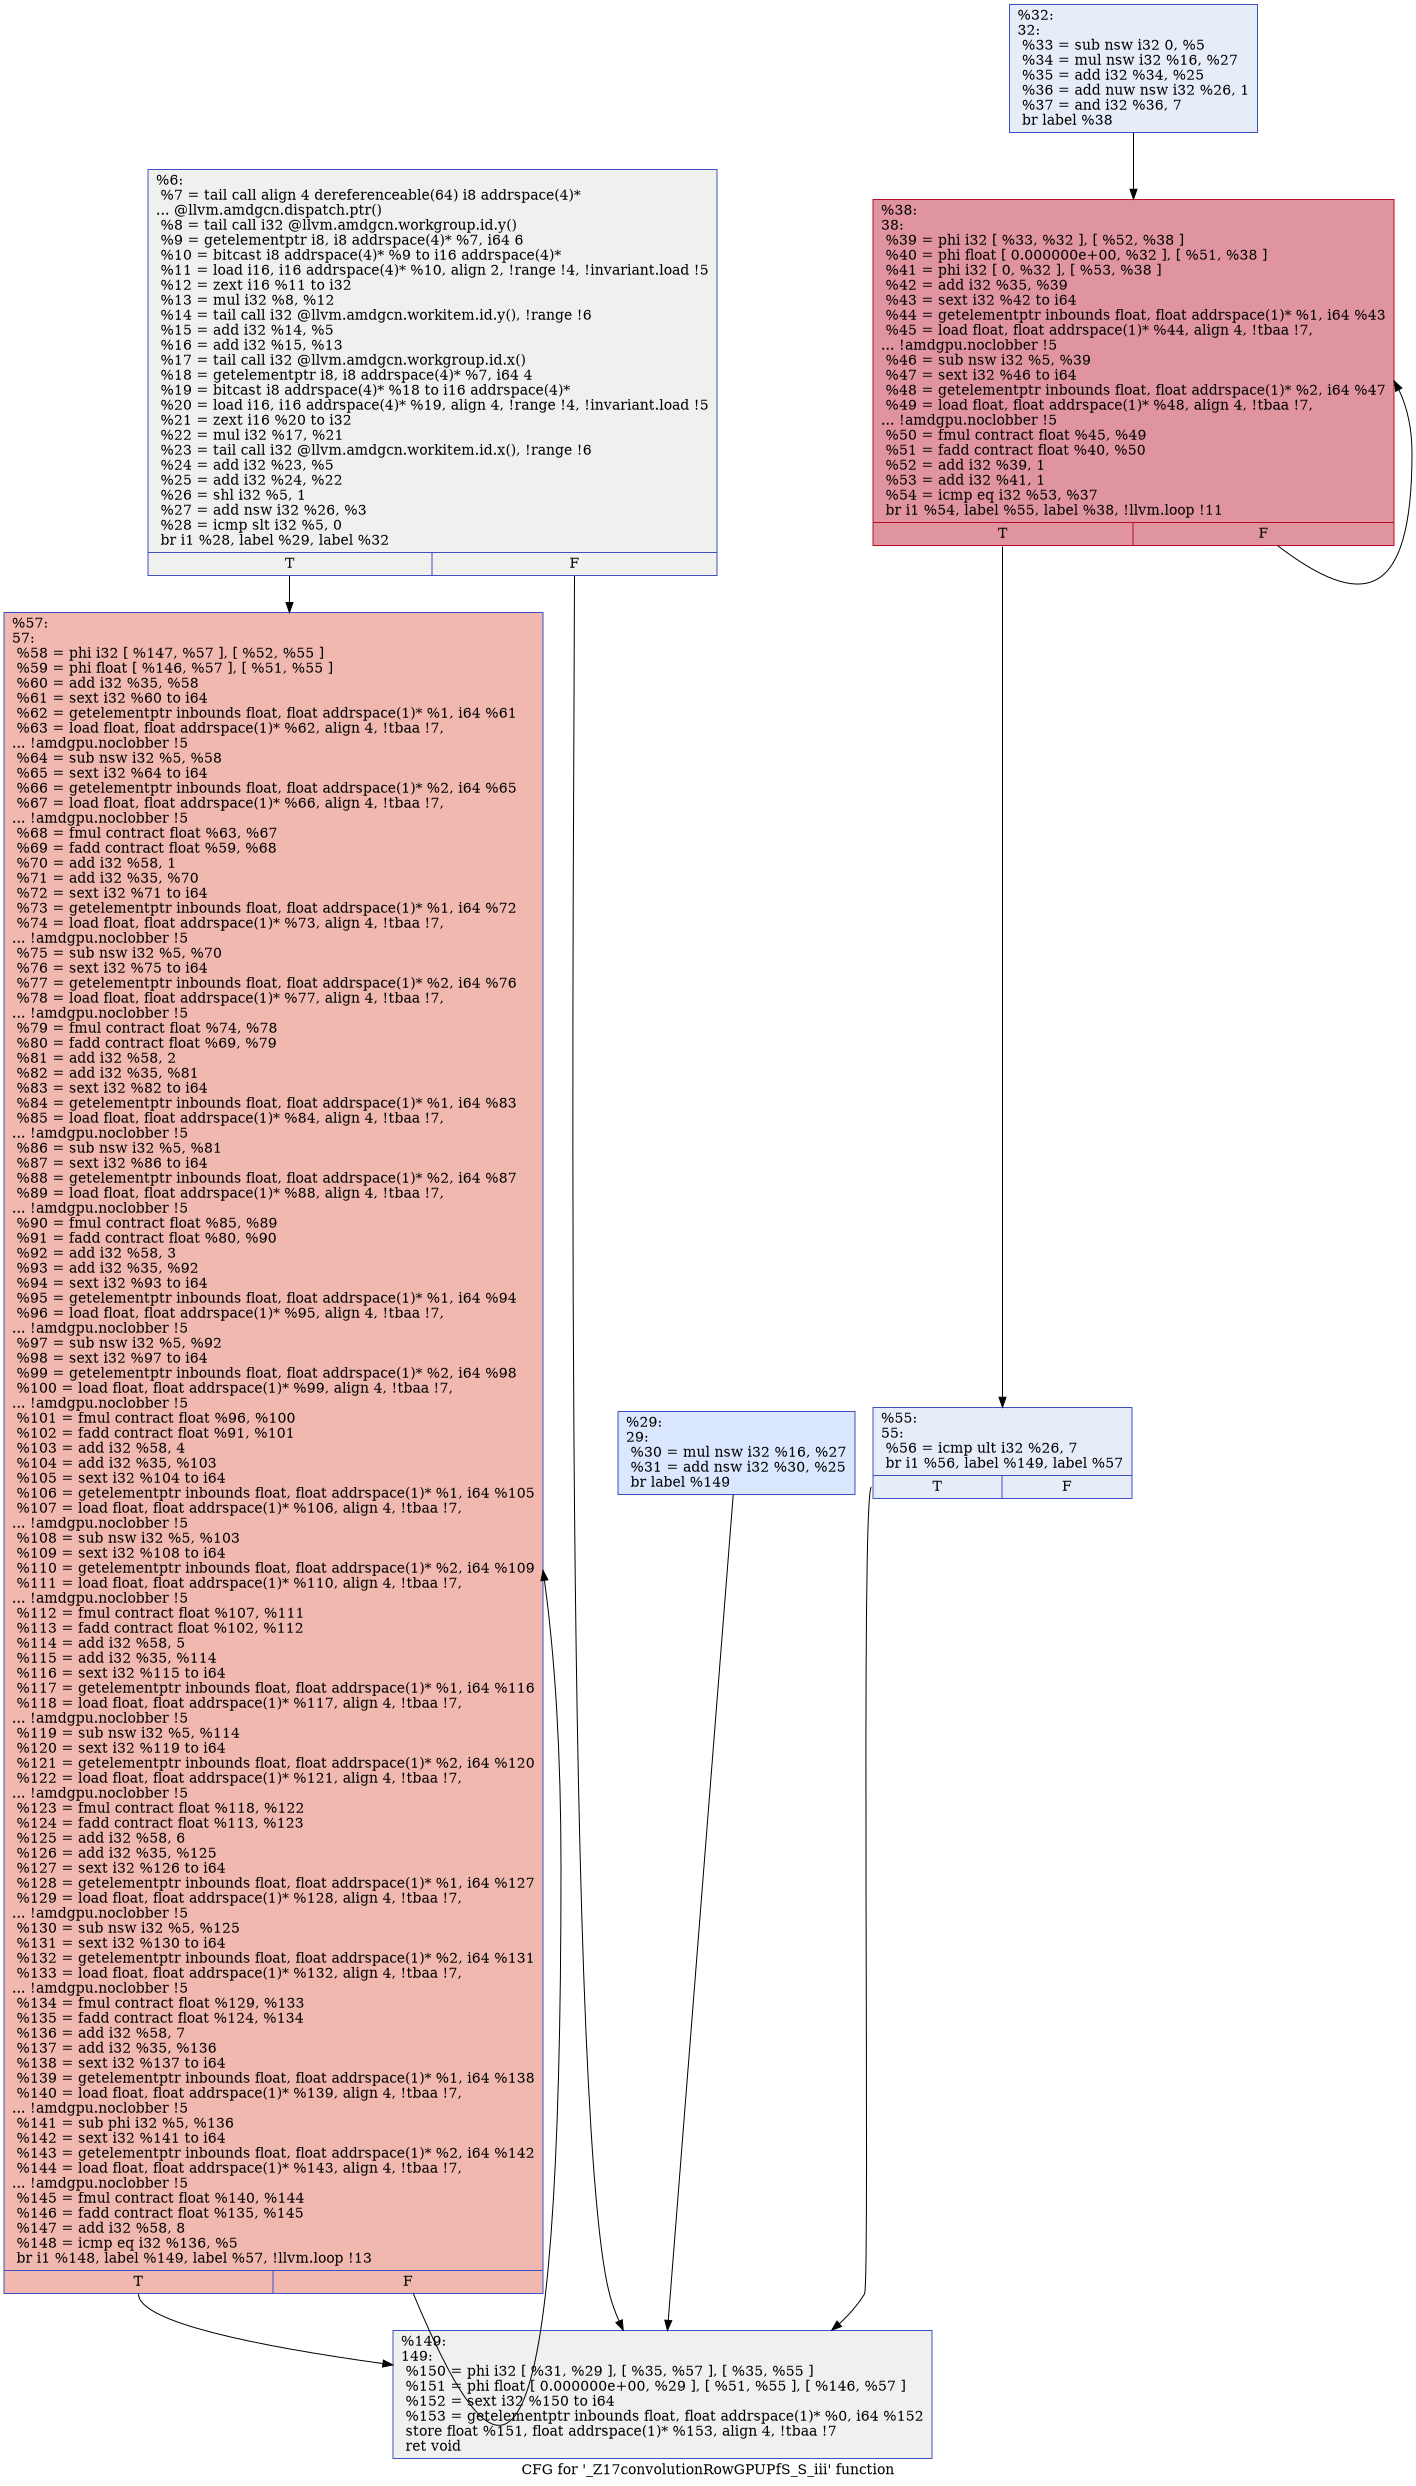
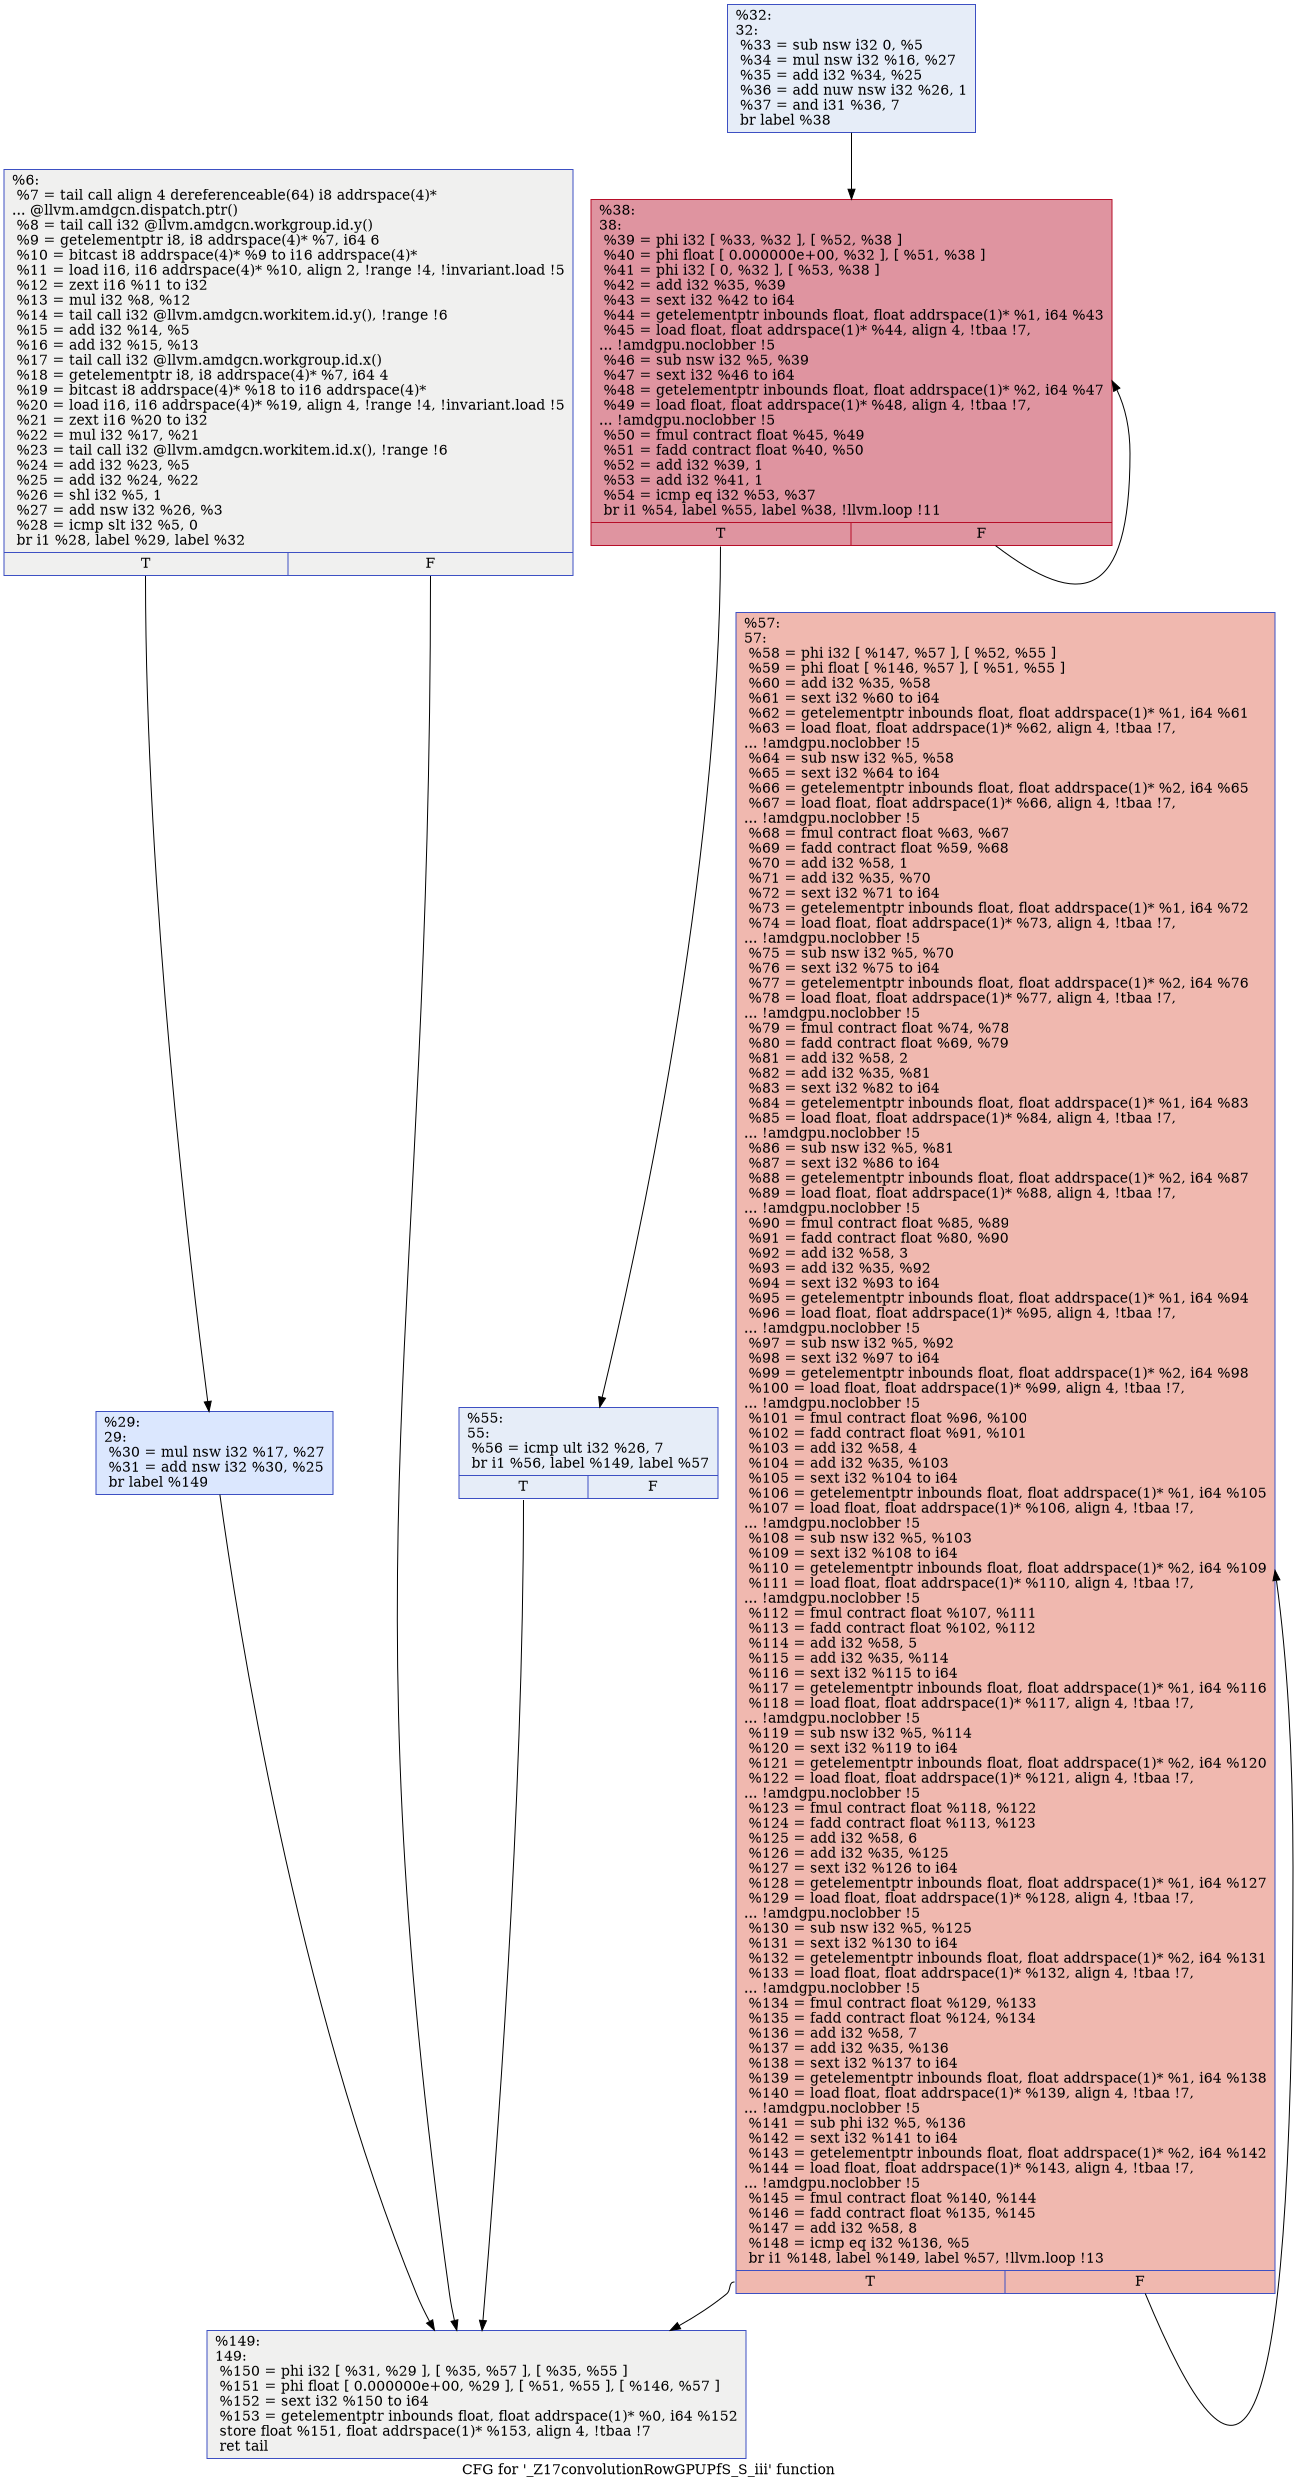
node "%32:": text "%37 = and i32 %36, 7" -> "%37 = and i31 %36, 7"
edge "%6:" -> "%57:": now "%6:" -> "%29:"
node "%29:": text "%30 = mul nsw i32 %16, %27" -> "%30 = mul nsw i32 %17, %27"
node "%149:": text "ret void" -> "ret tail"
